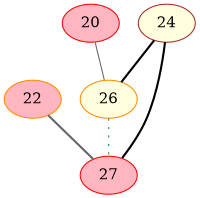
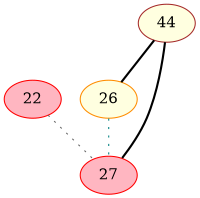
node "20": removed
node "24": label "24" -> "44"
node "22": color darkorange -> red
edge "22" -- "27": style bold -> dotted
